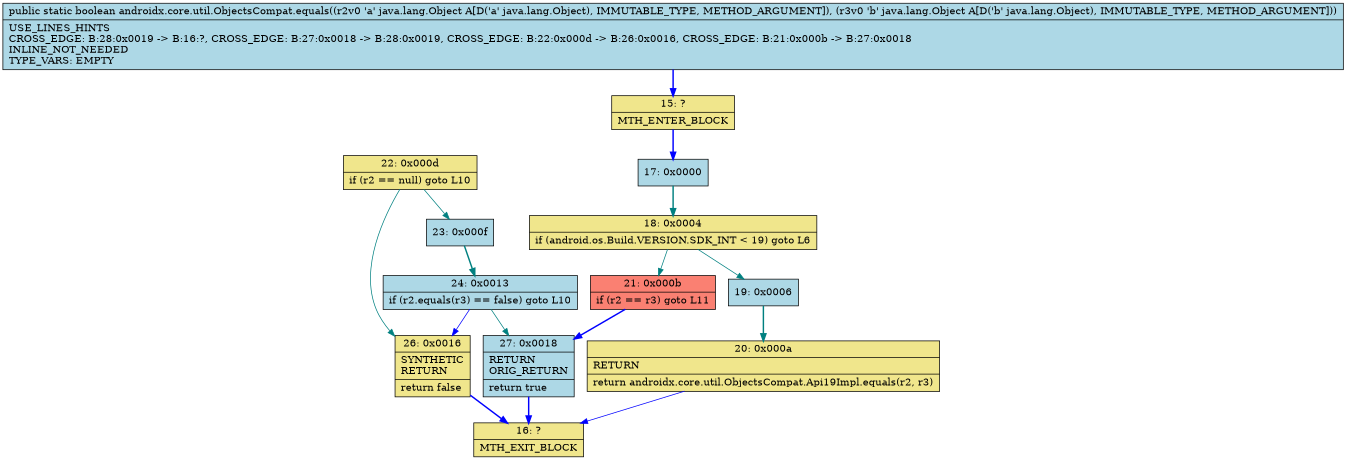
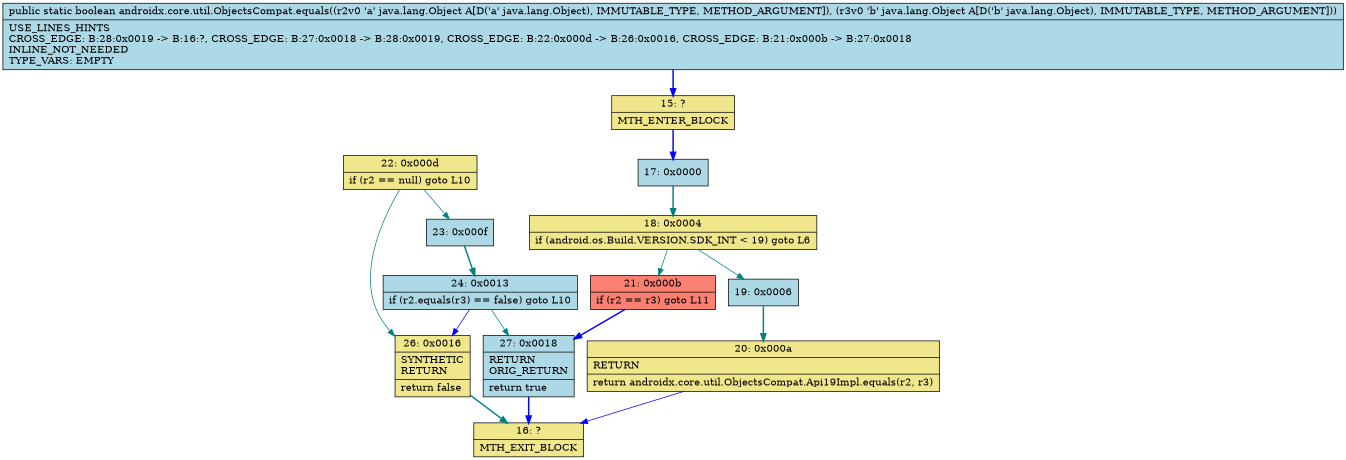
edge "26: 0x0016" -> "16: ?": color blue -> teal
